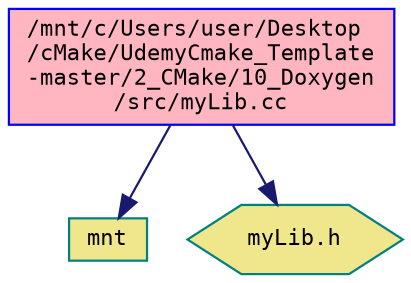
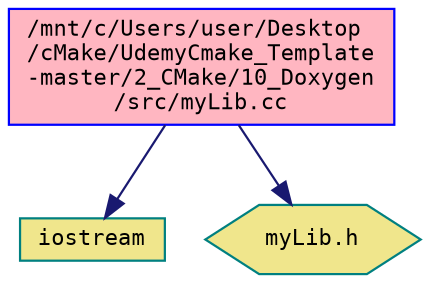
node "mnt": label "mnt" -> "iostream"
